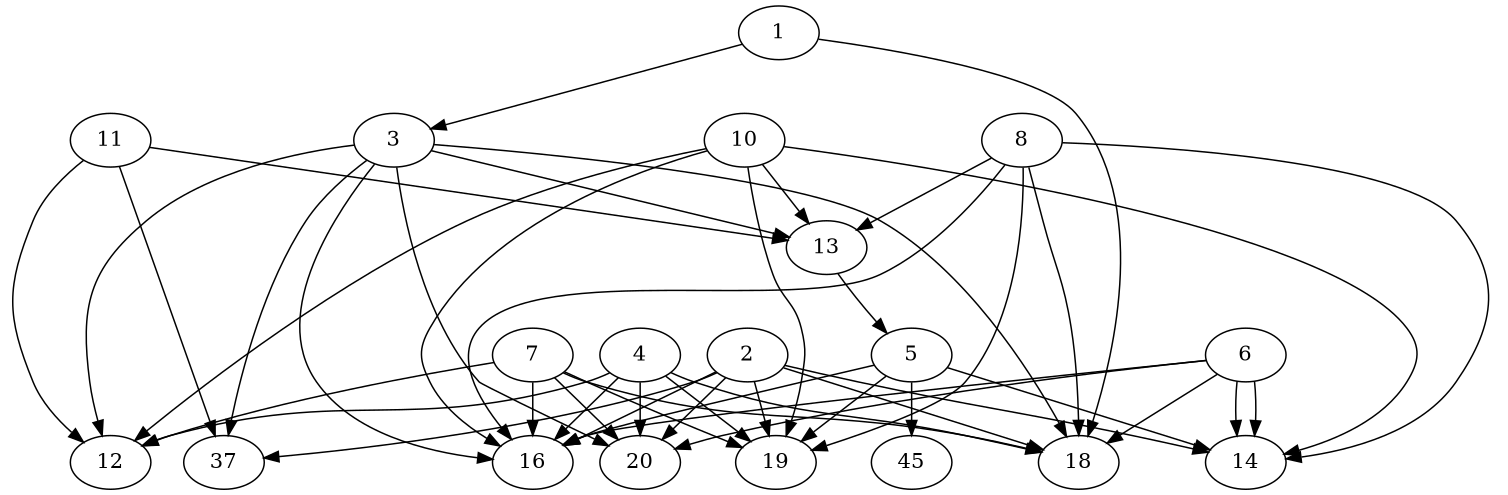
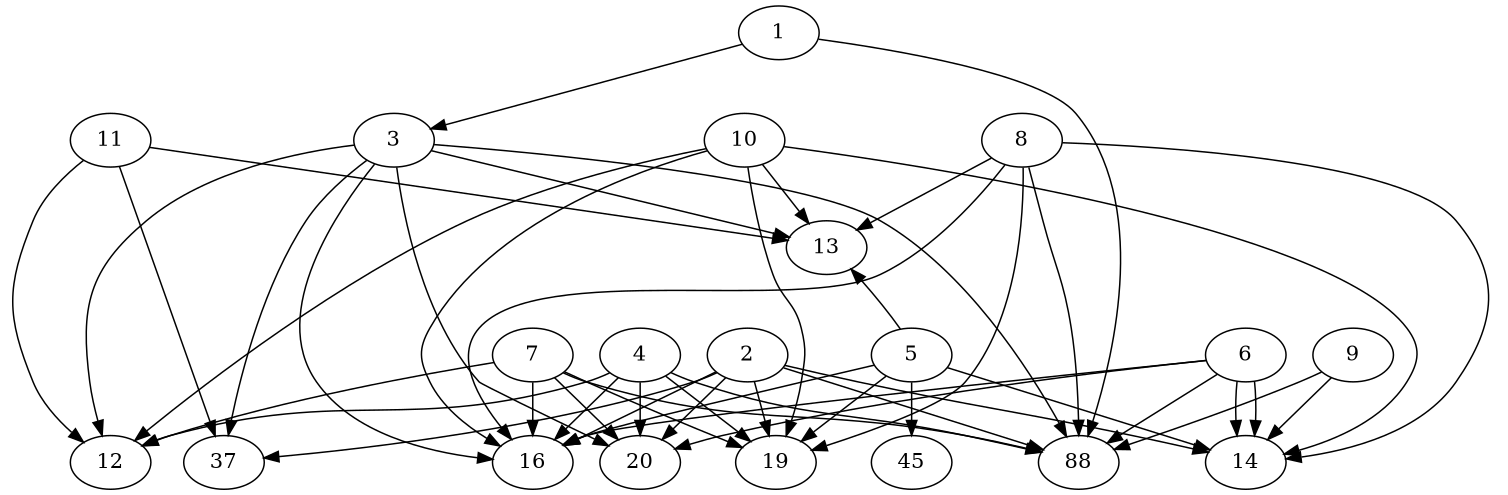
edge "13" -> "5": reversed
node "9": added
node "18": label "18" -> "88"
